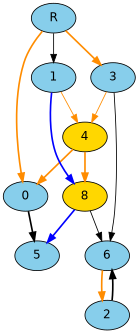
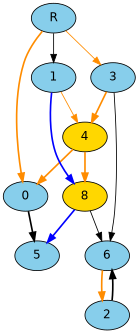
edge "R" -> "3": style bold -> solid
edge "3" -> "4": style solid -> bold
